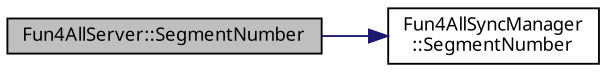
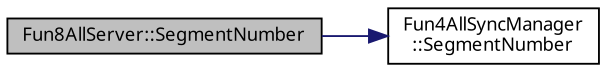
node "Fun4AllServer::SegmentNumber": label "Fun4AllServer::SegmentNumber" -> "Fun8AllServer::SegmentNumber"
